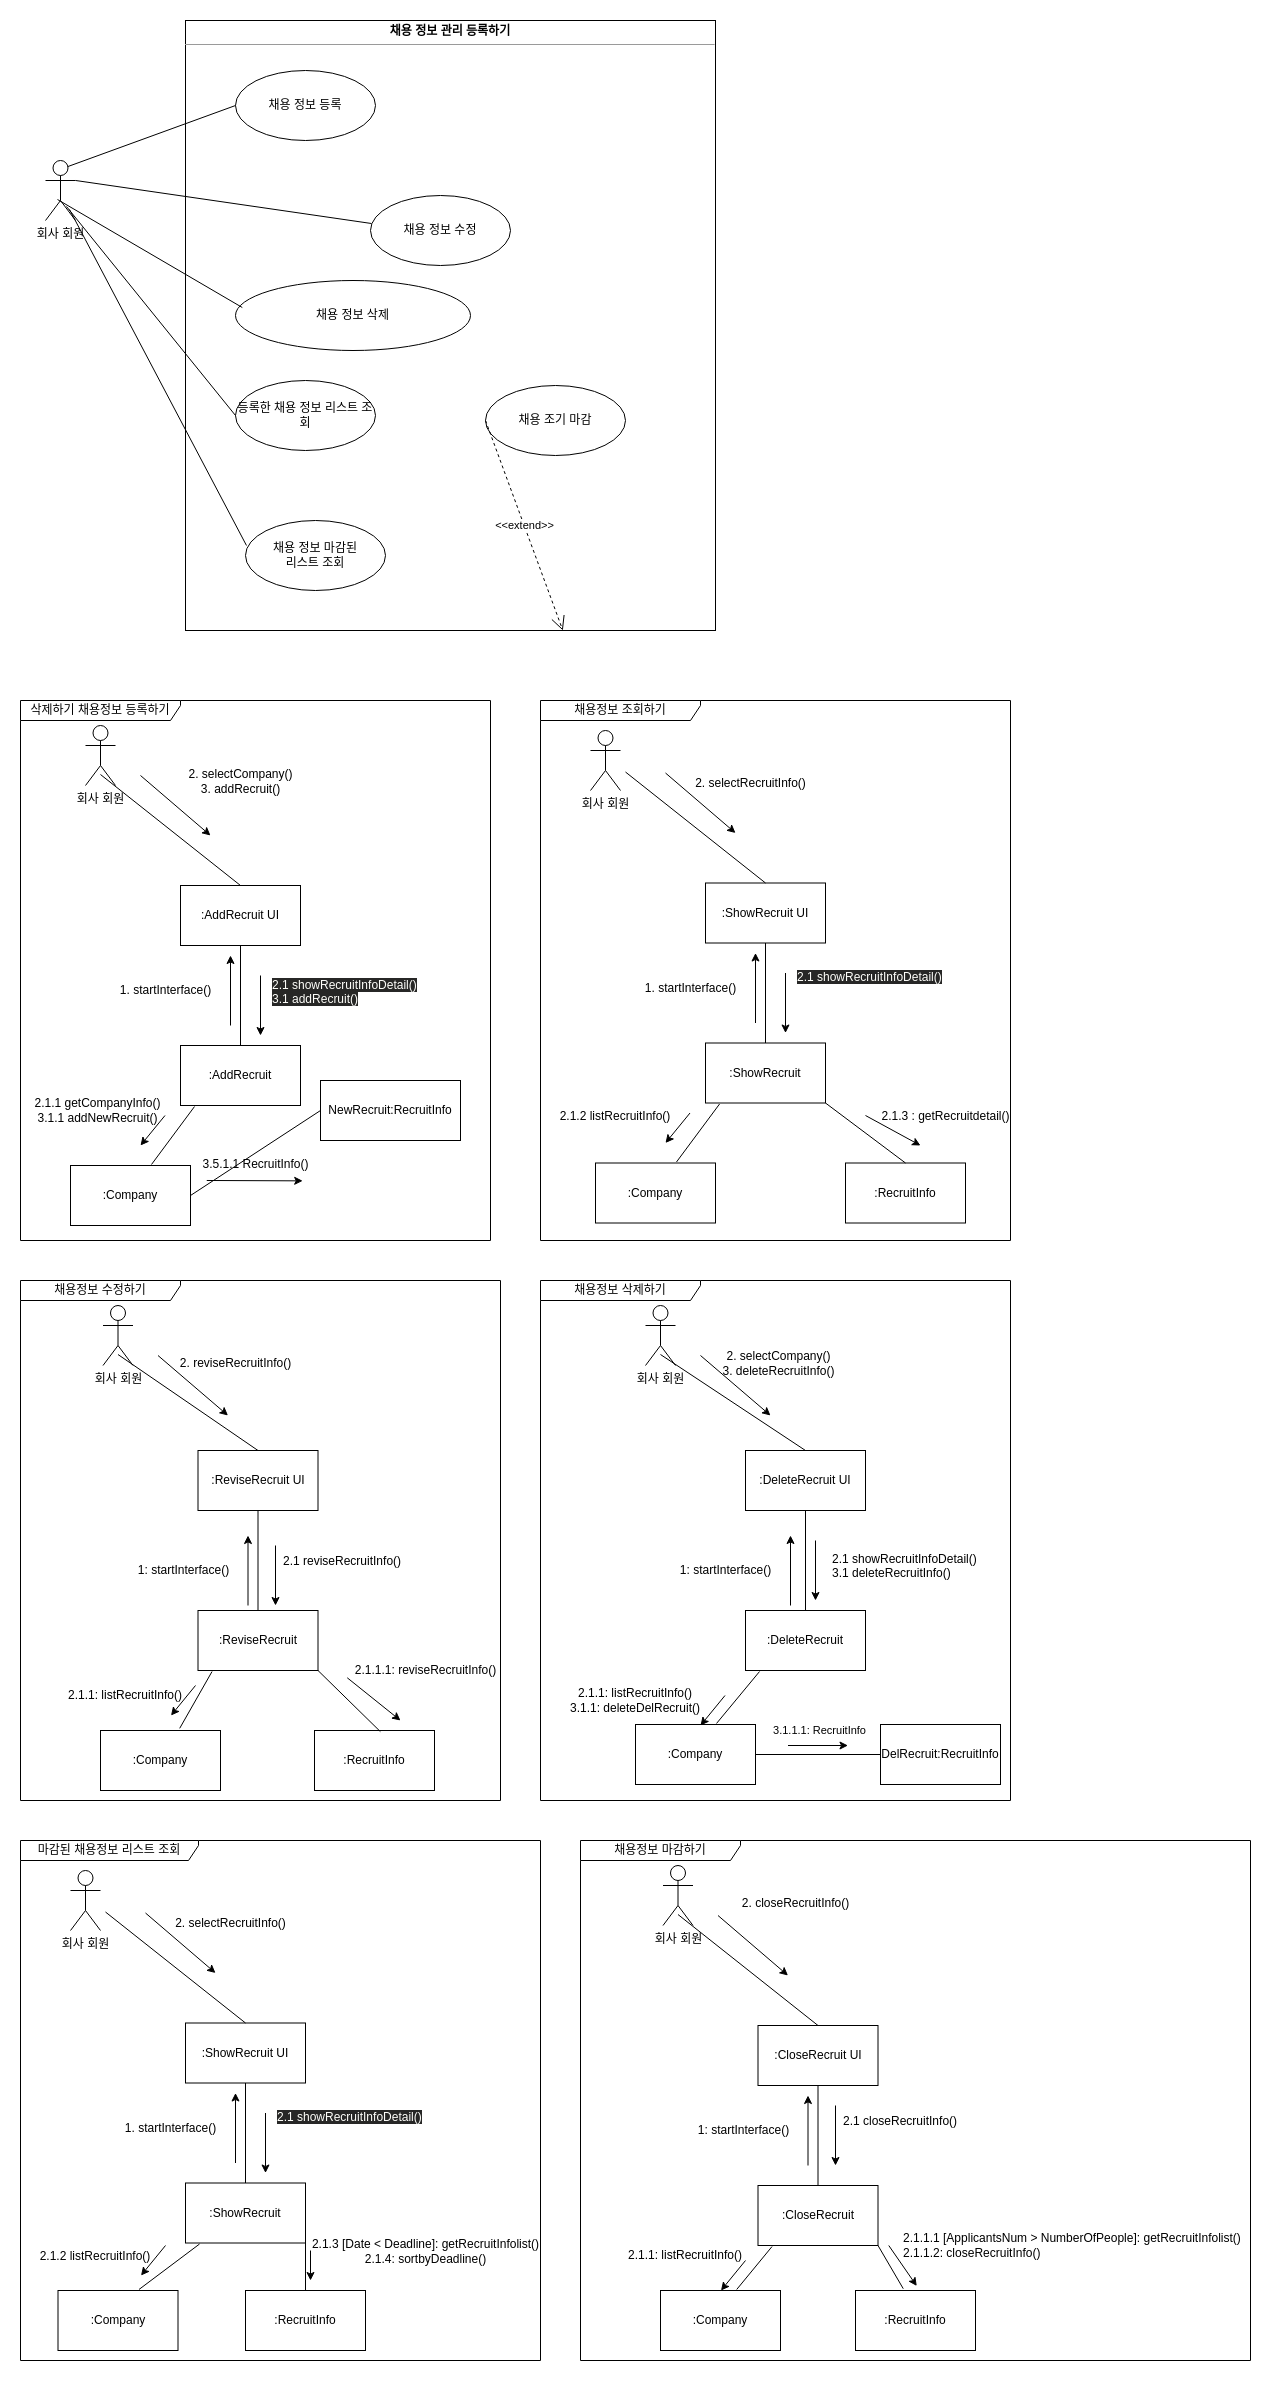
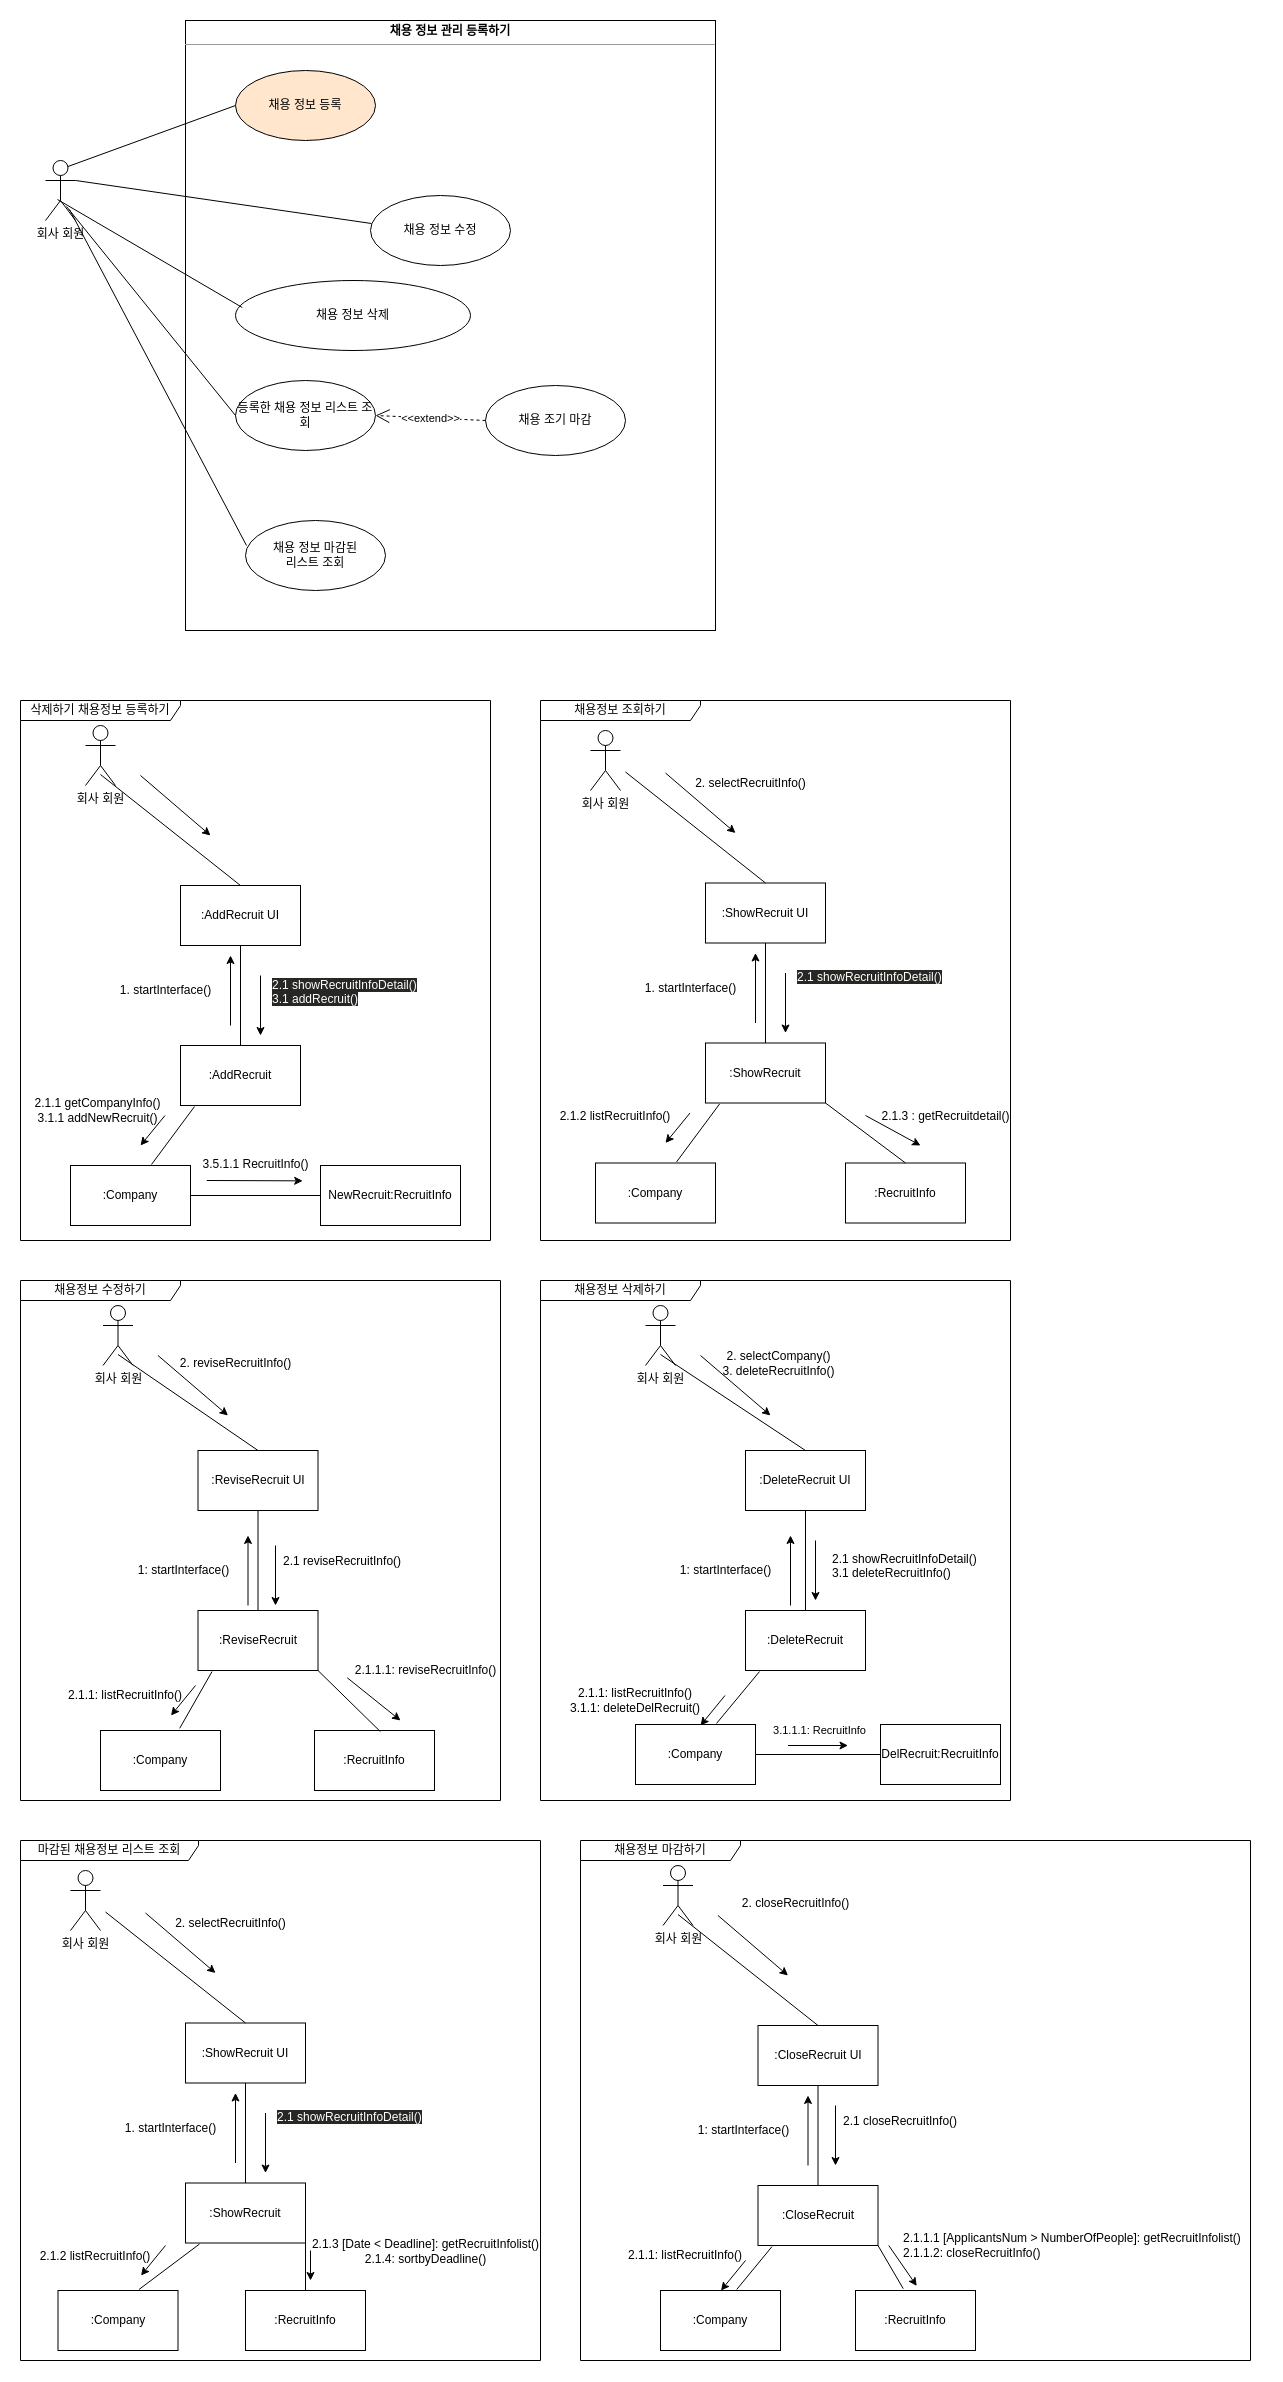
node "채용 정보 등록": fillcolor #ffffff -> #ffe6cc
edge "채용 조기 마감" -> "채용 정보 관리 등록하기": now "채용 조기 마감" -> "등록한 채용 정보 리스트 조회"
node "2. selectCompany() 3. addRecruit()": removed
node "NewRecruit:RecruitInfo": moved (391, 1111) -> (391, 1196)
